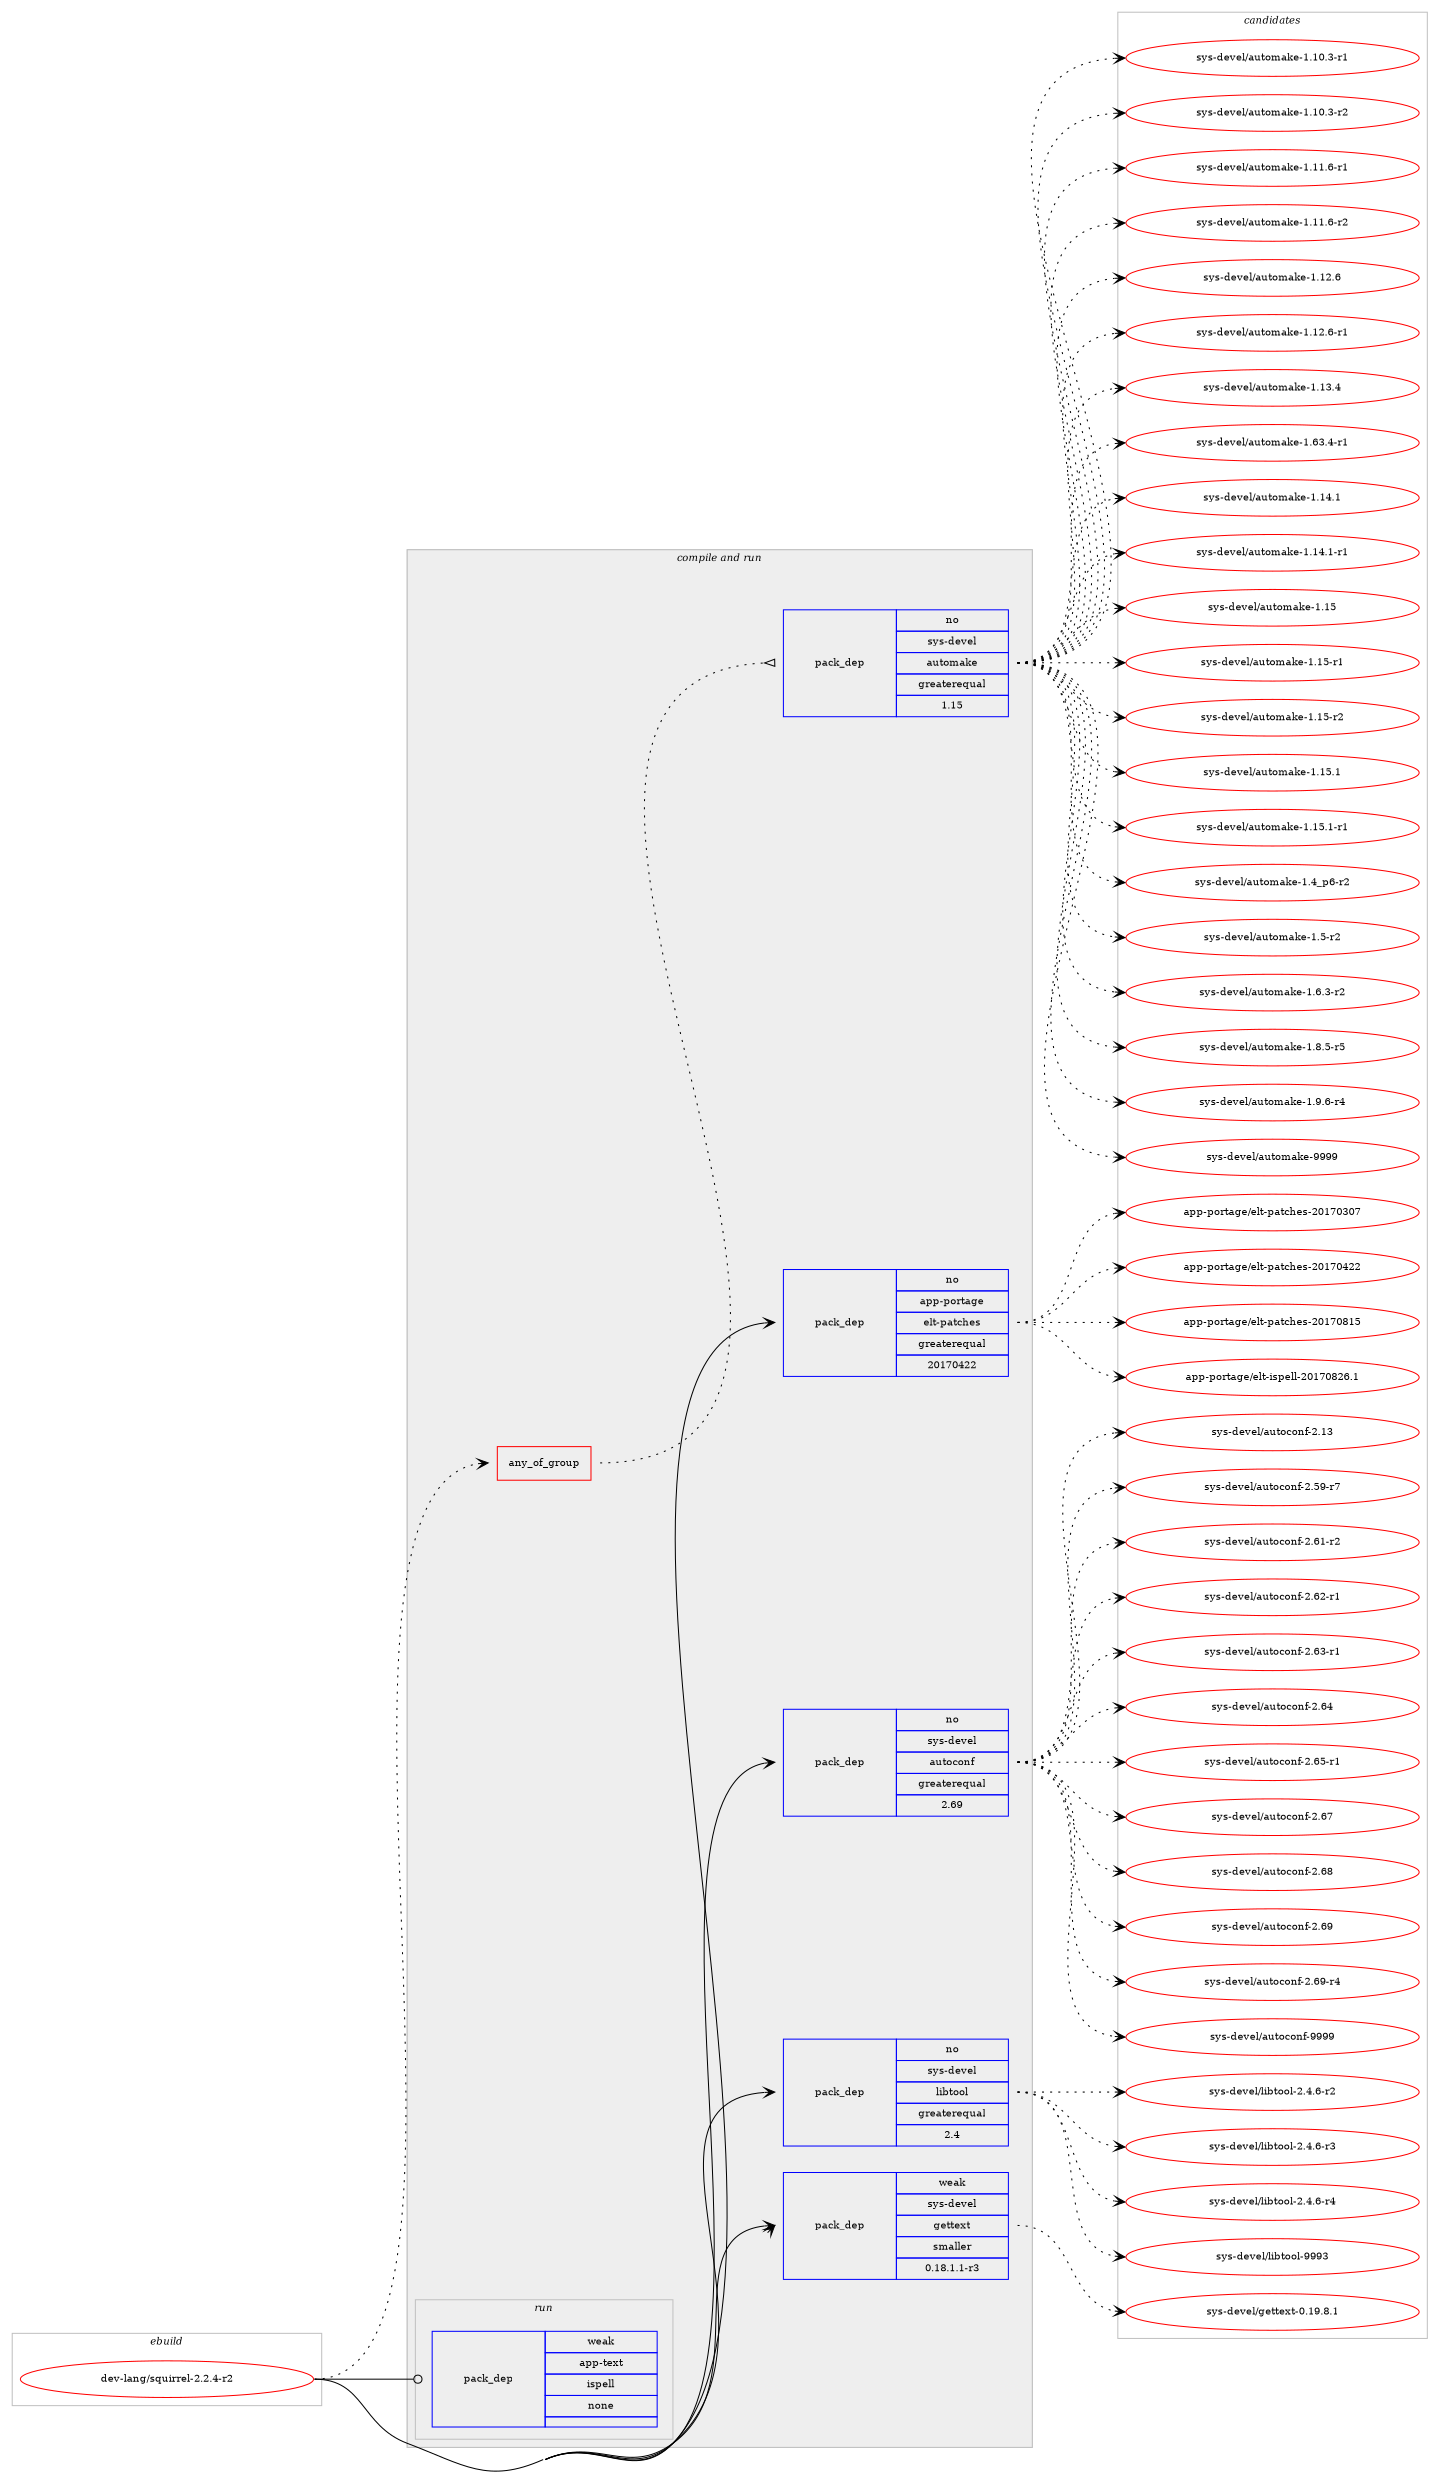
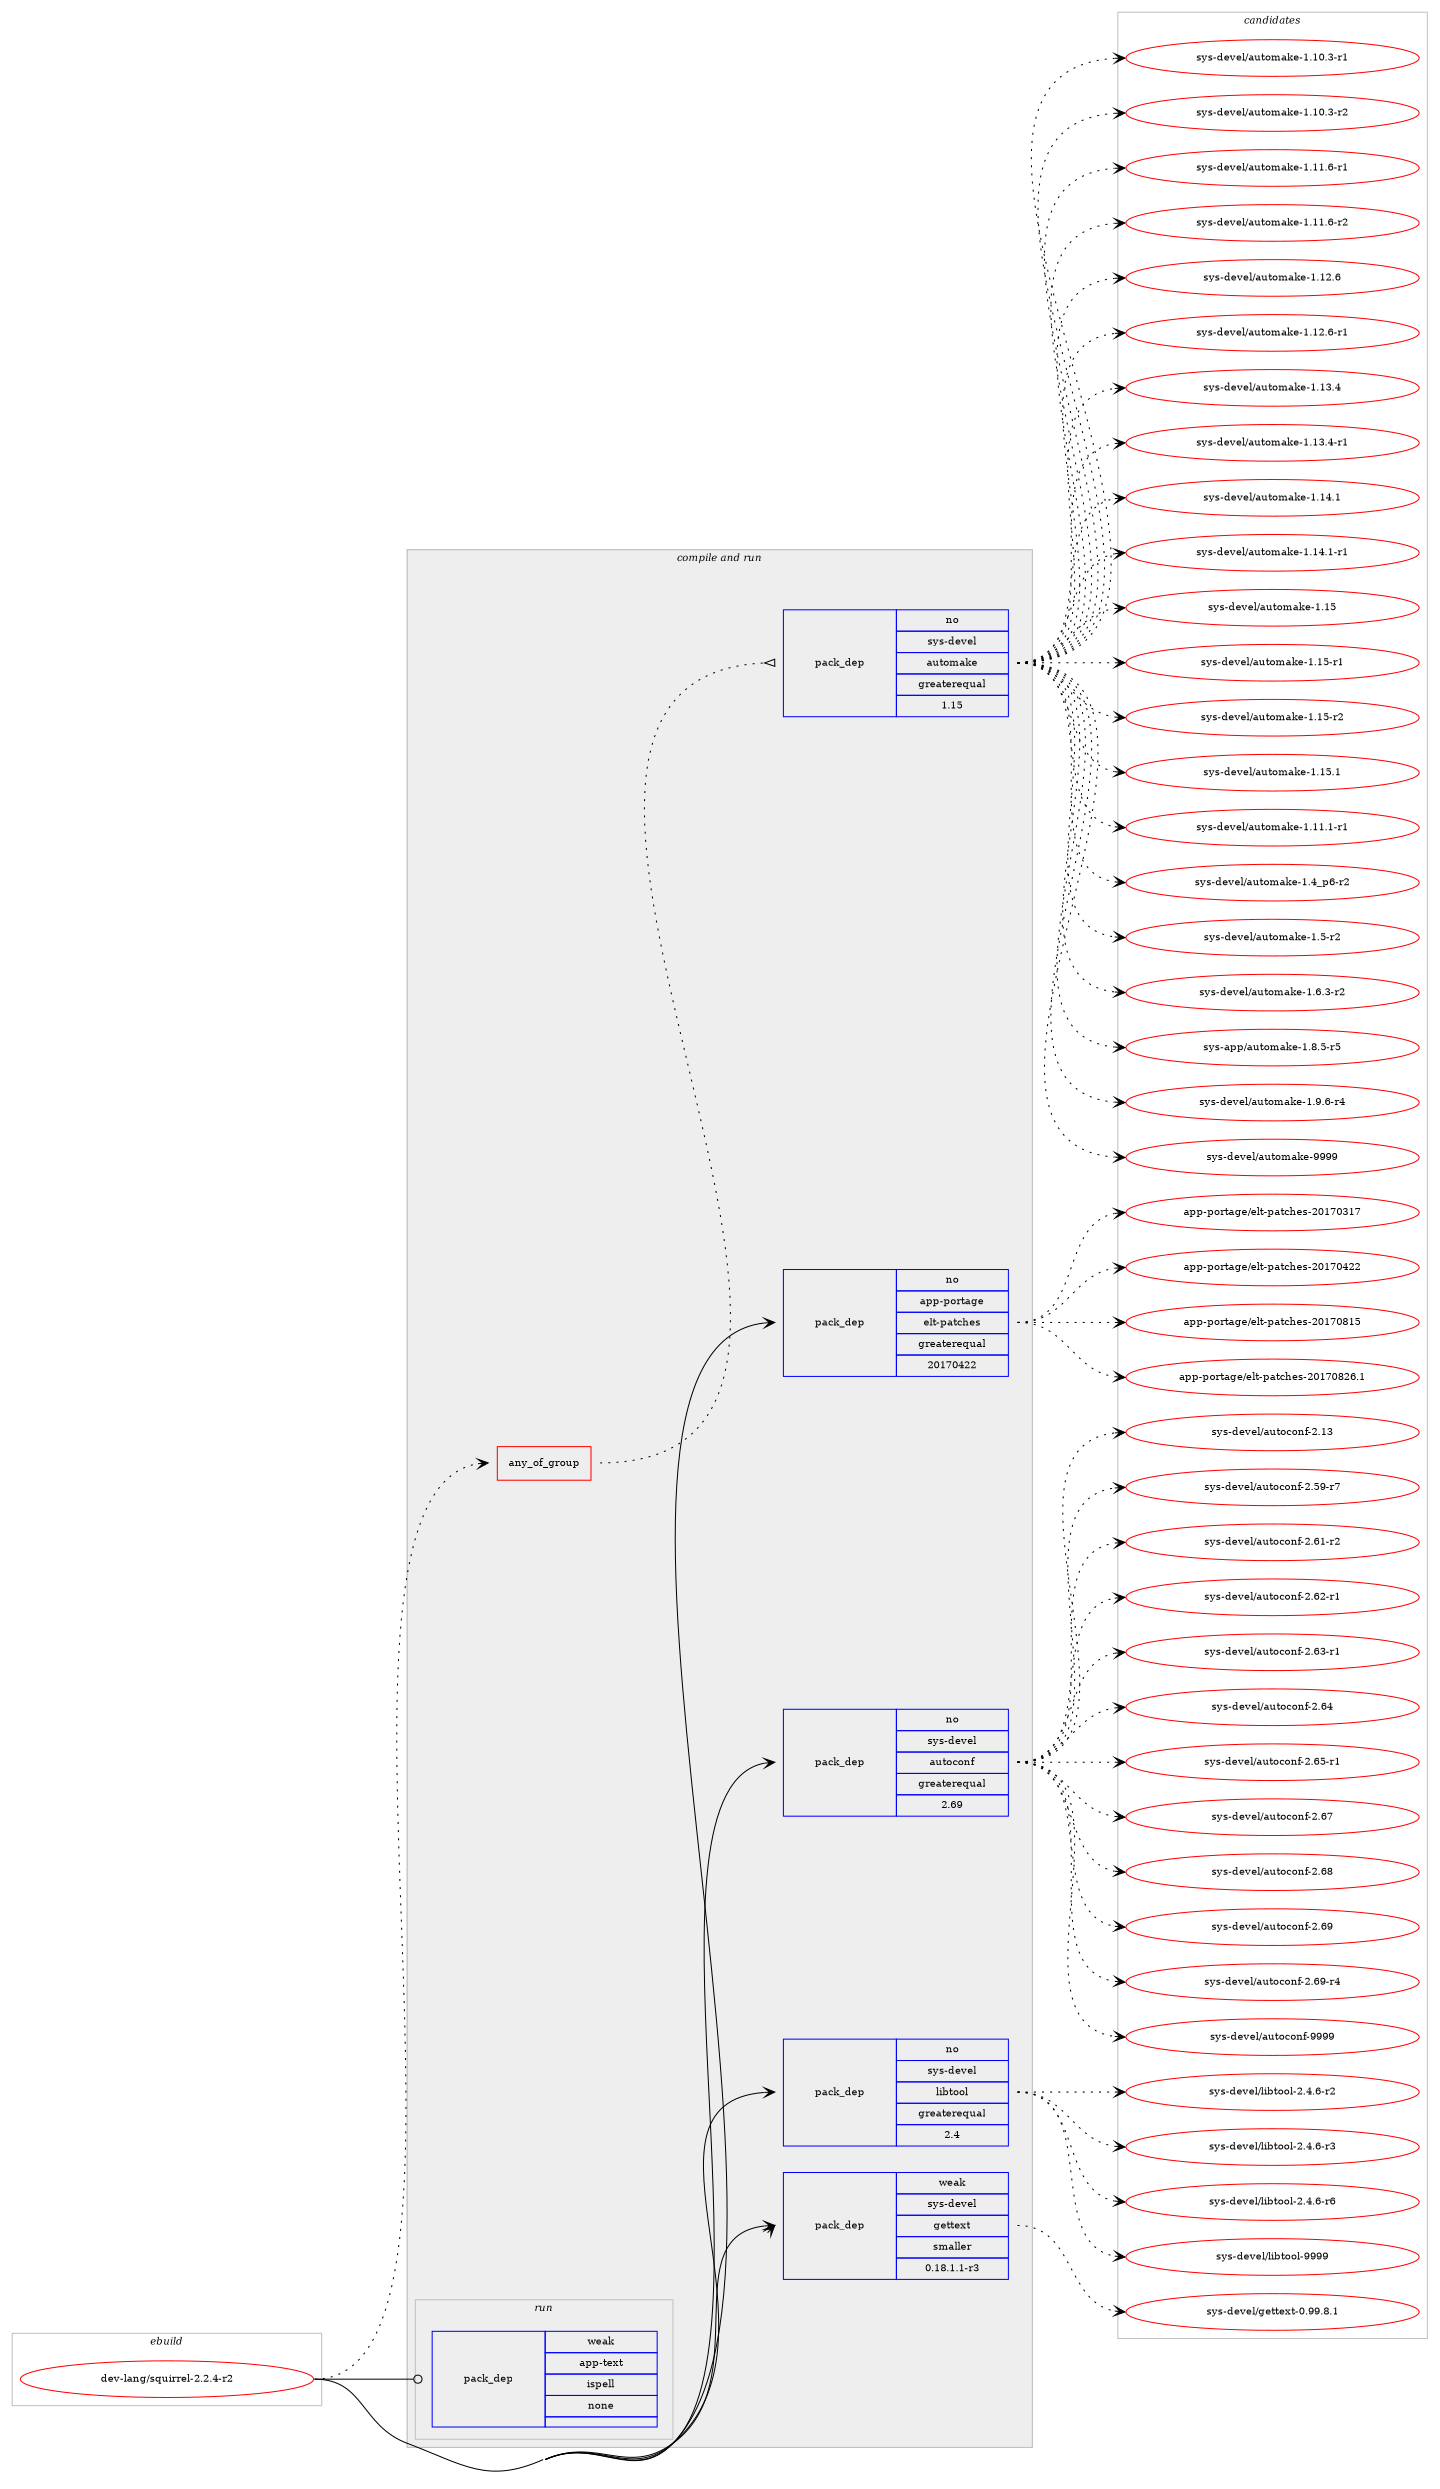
node "sys-devel/automake-1.63.4-r1": label "sys-devel/automake-1.63.4-r1" -> "sys-devel/automake-1.13.4-r1"
node "sys-devel/automake-1.15.1-r1": label "sys-devel/automake-1.15.1-r1" -> "sys-devel/automake-1.11.1-r1"
node "sys-devel/automake-1.8.5-r5": label "sys-devel/automake-1.8.5-r5" -> "sys-app/automake-1.8.5-r5"
node "app-portage/elt-patches-20170307": label "app-portage/elt-patches-20170307" -> "app-portage/elt-patches-20170317"
node "app-portage/elt-ispell-20170826.1": label "app-portage/elt-ispell-20170826.1" -> "app-portage/elt-patches-20170826.1"
node "sys-devel/libtool-2.4.6-r4": label "sys-devel/libtool-2.4.6-r4" -> "sys-devel/libtool-2.4.6-r6"
node "sys-devel/libtool-9993": label "sys-devel/libtool-9993" -> "sys-devel/libtool-9999"
node "sys-devel/gettext-0.19.8.1": label "sys-devel/gettext-0.19.8.1" -> "sys-devel/gettext-0.99.8.1"
